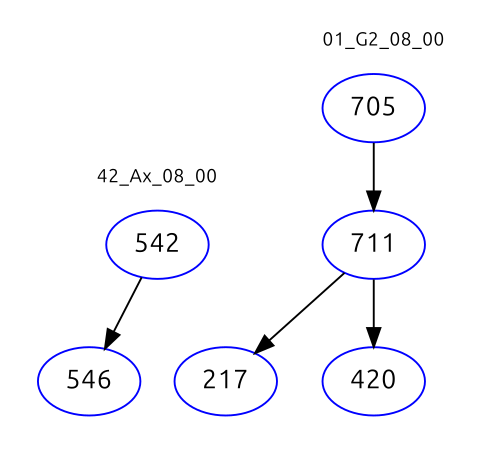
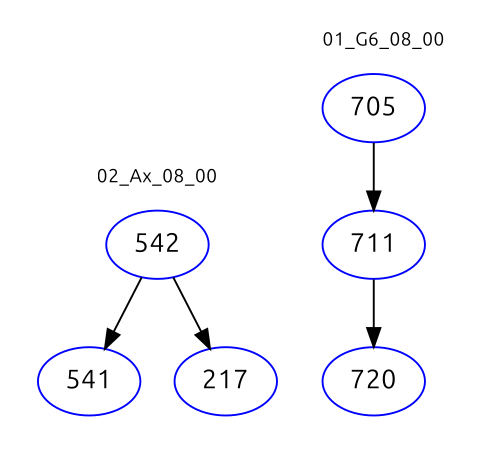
cluster "01_G2_08_00": label "01_G2_08_00" -> "01_G6_08_00"
cluster "42_Ax_08_00": label "42_Ax_08_00" -> "02_Ax_08_00"
edge "711" -> "217": now "542" -> "217"
node "546": label "546" -> "541"
node "420": label "420" -> "720"
